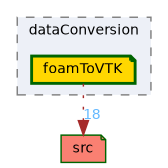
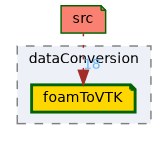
edge "foamToVTK" -> "src": reversed
